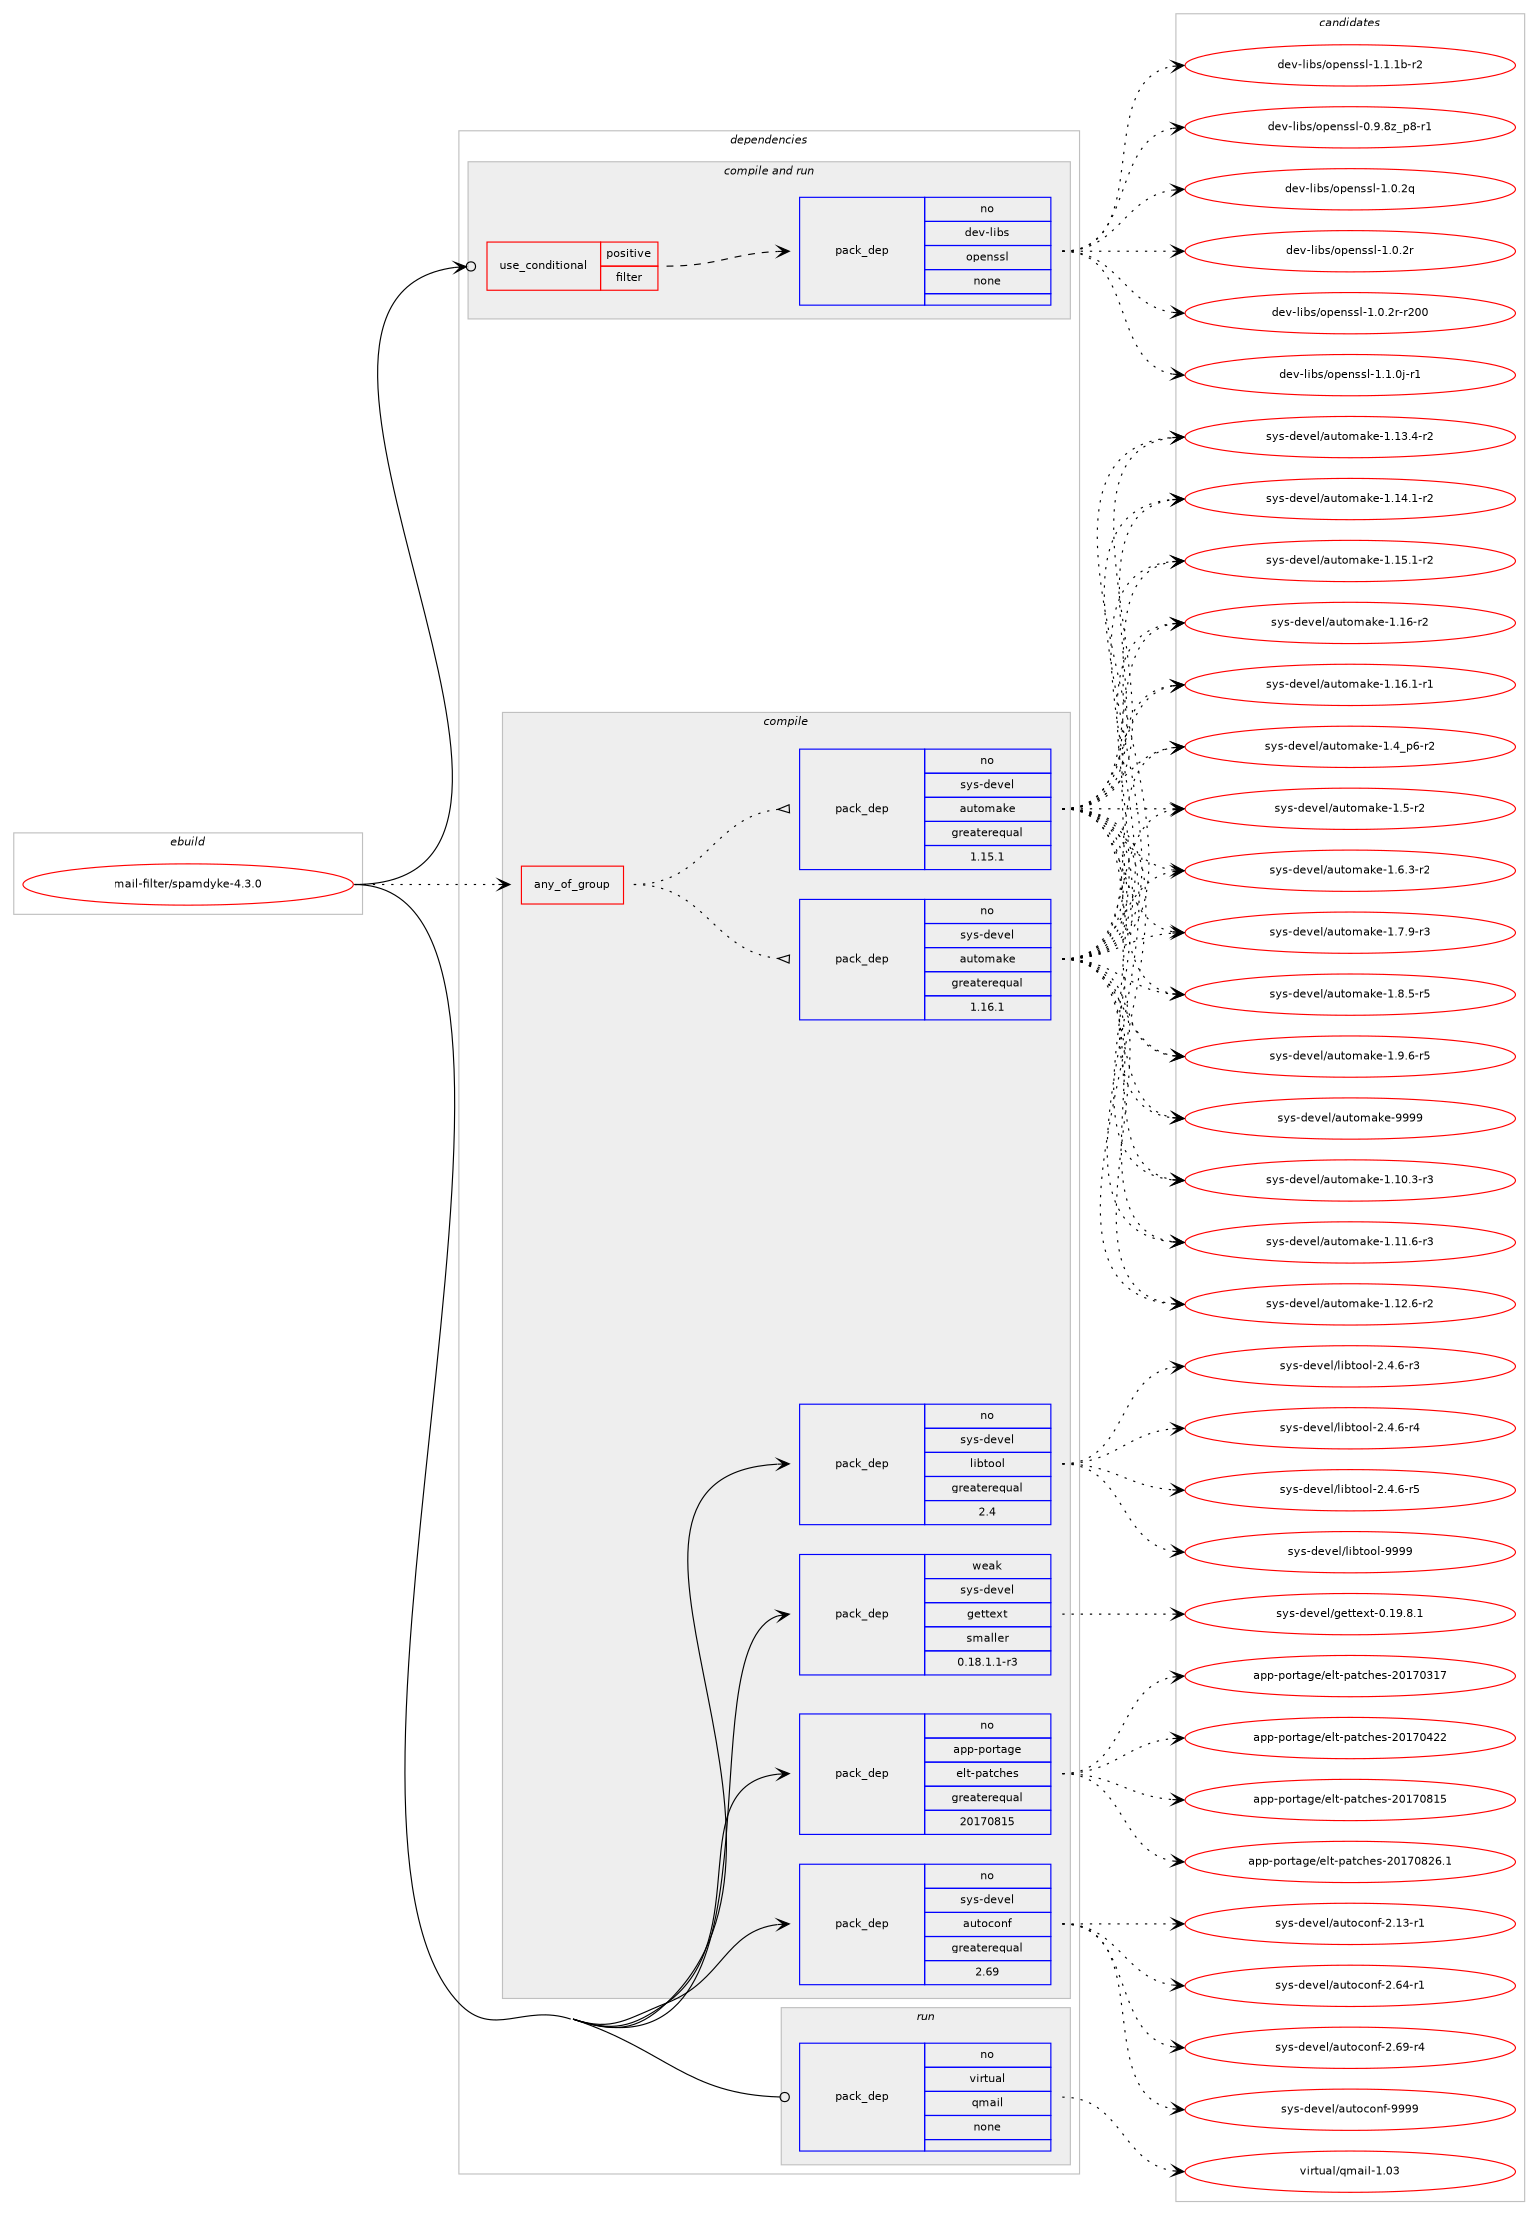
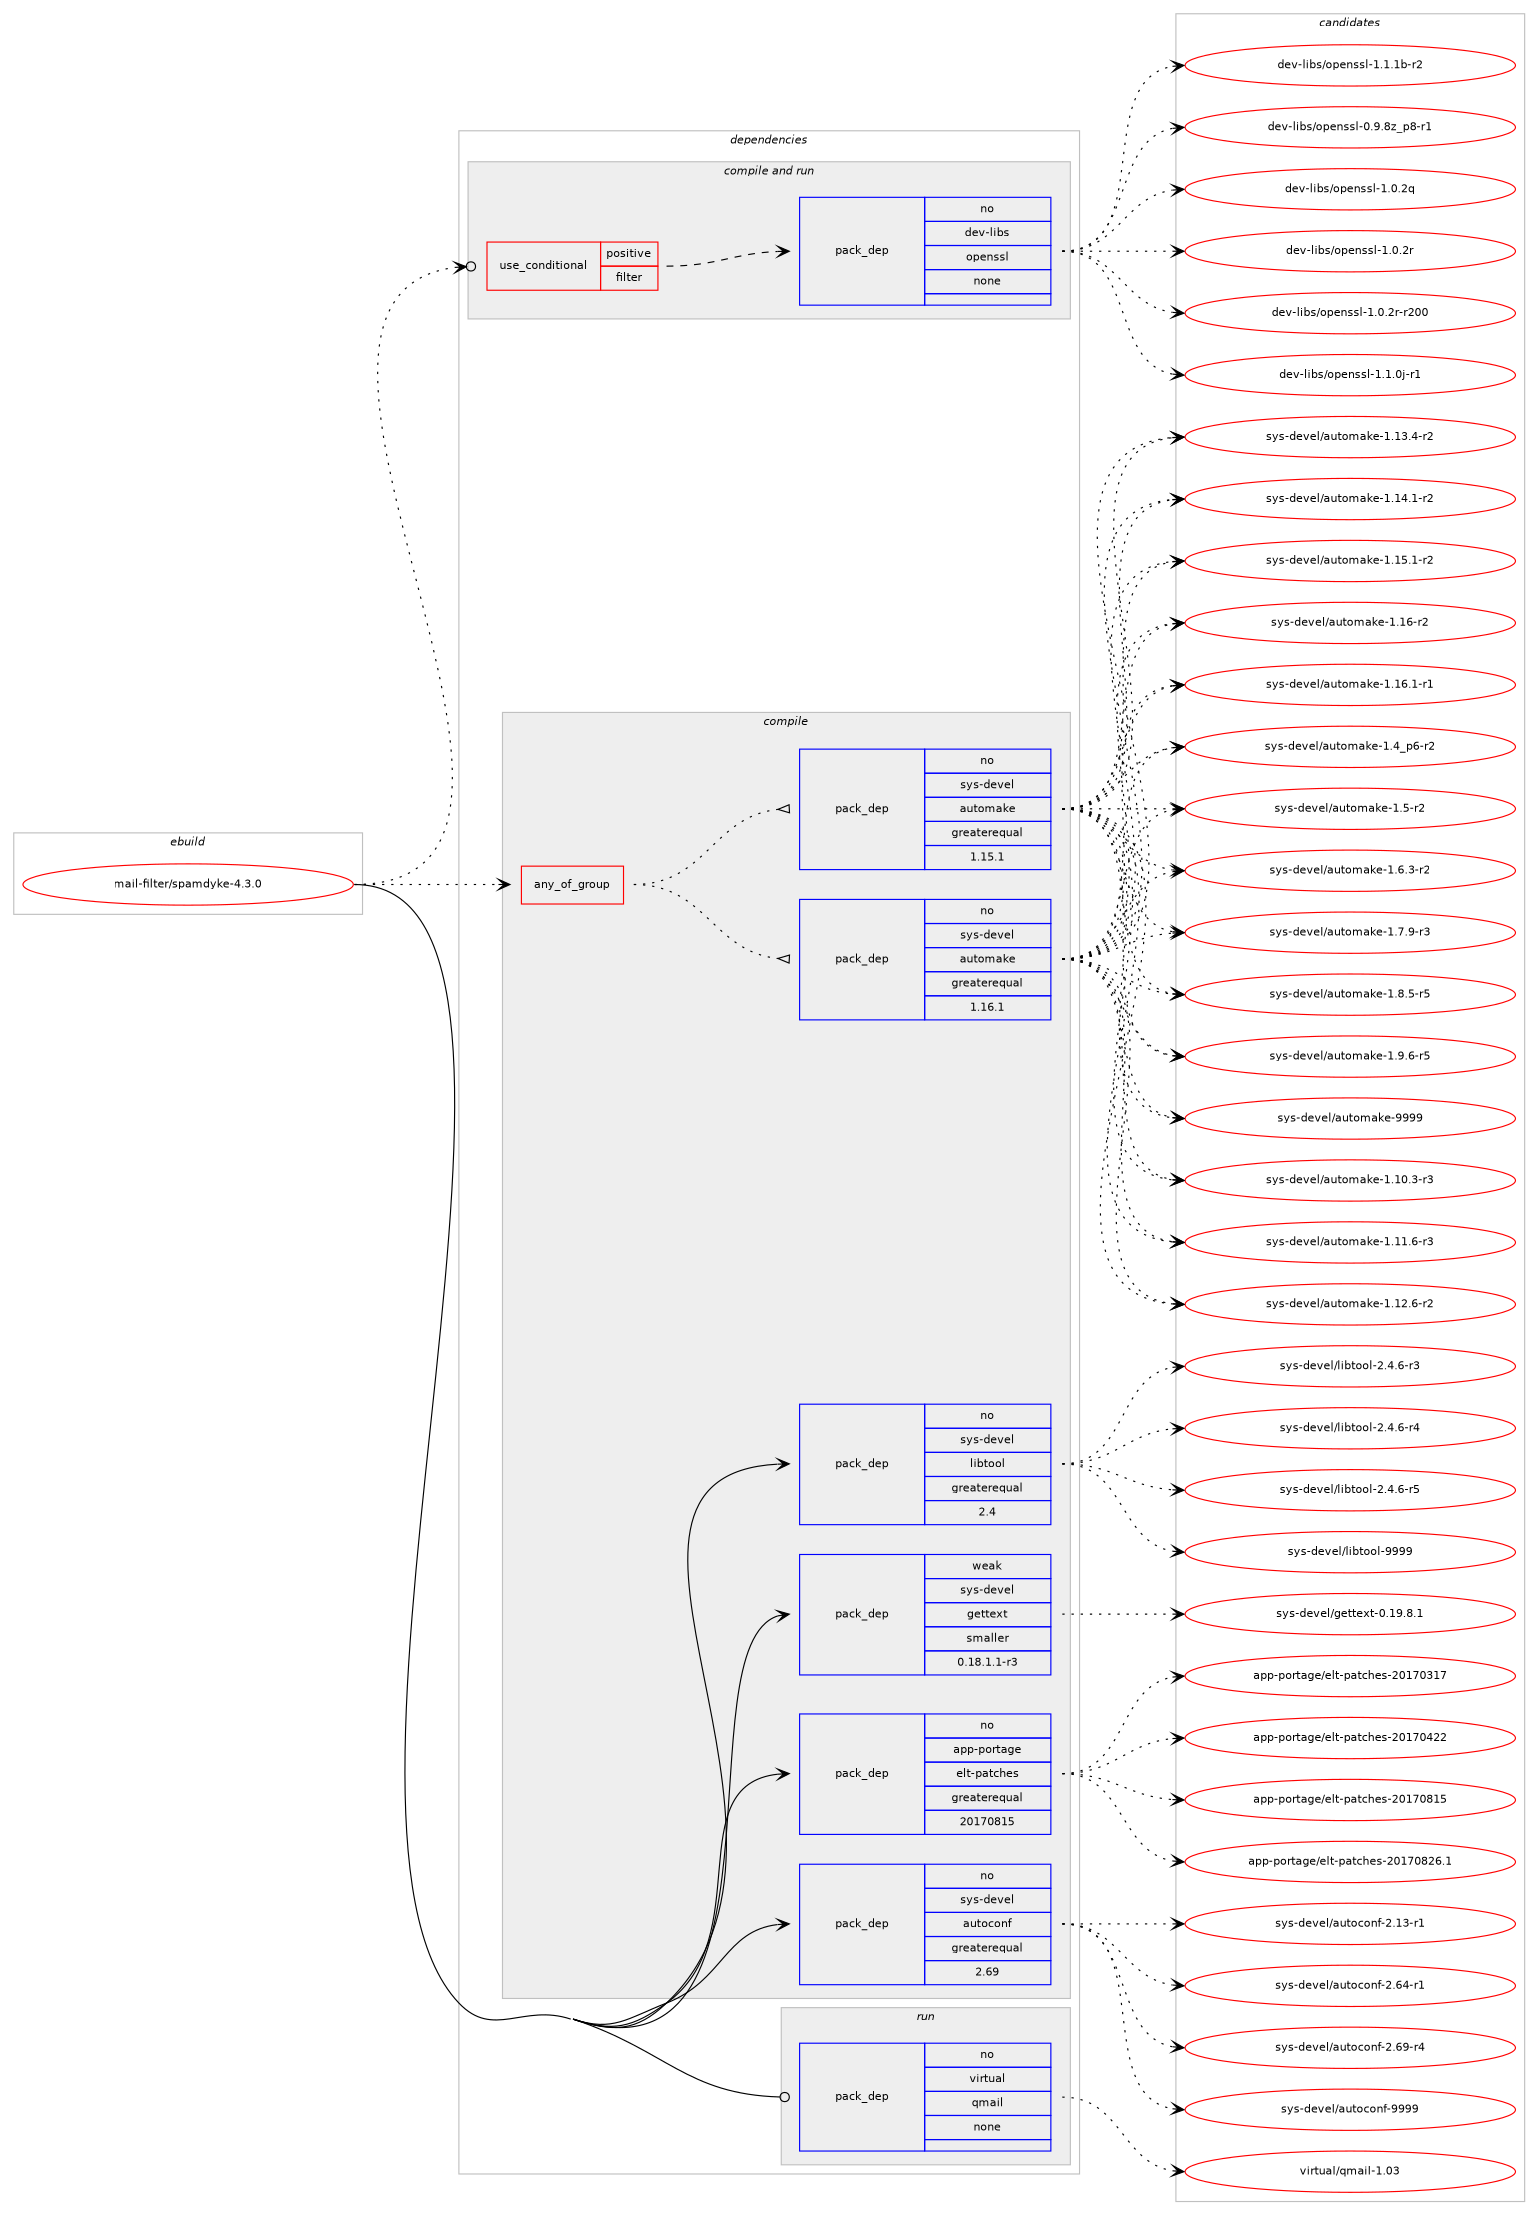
edge "mail-filter/spamdyke-4.3.0" -> "use_conditional": style solid -> dotted
